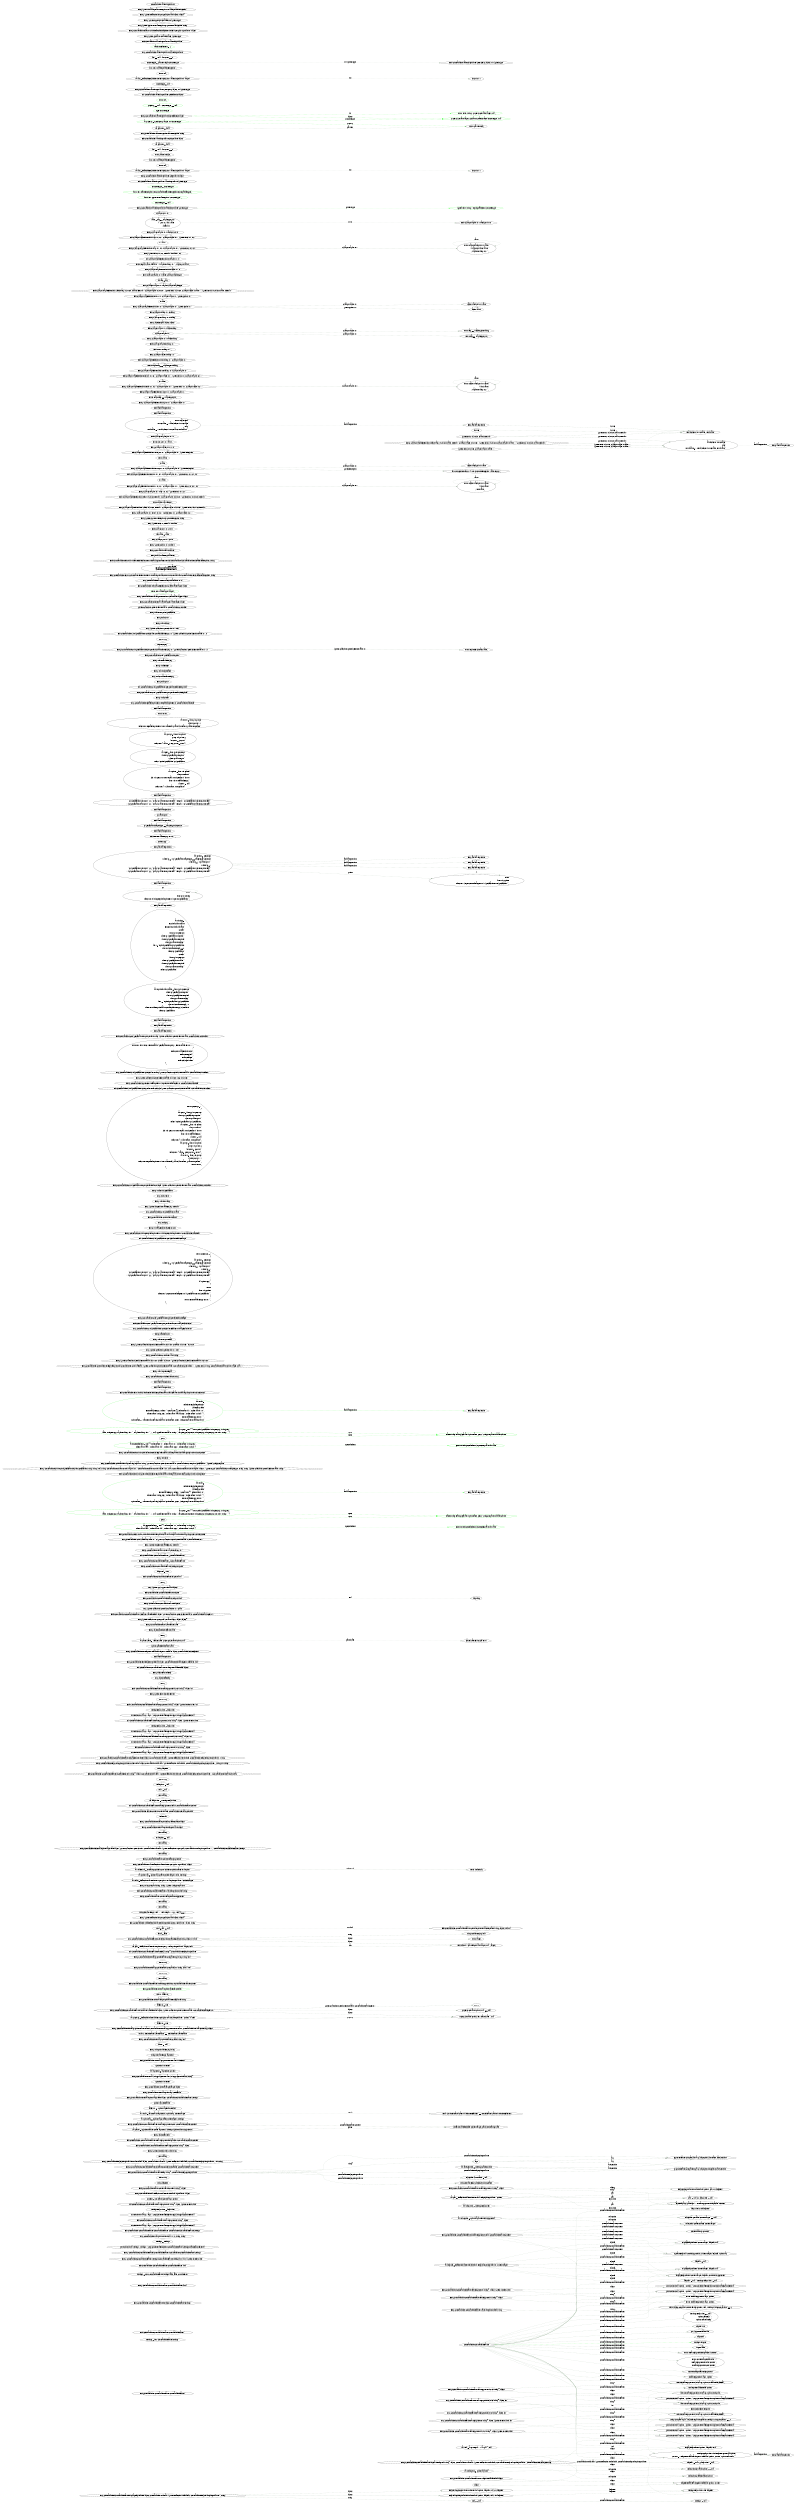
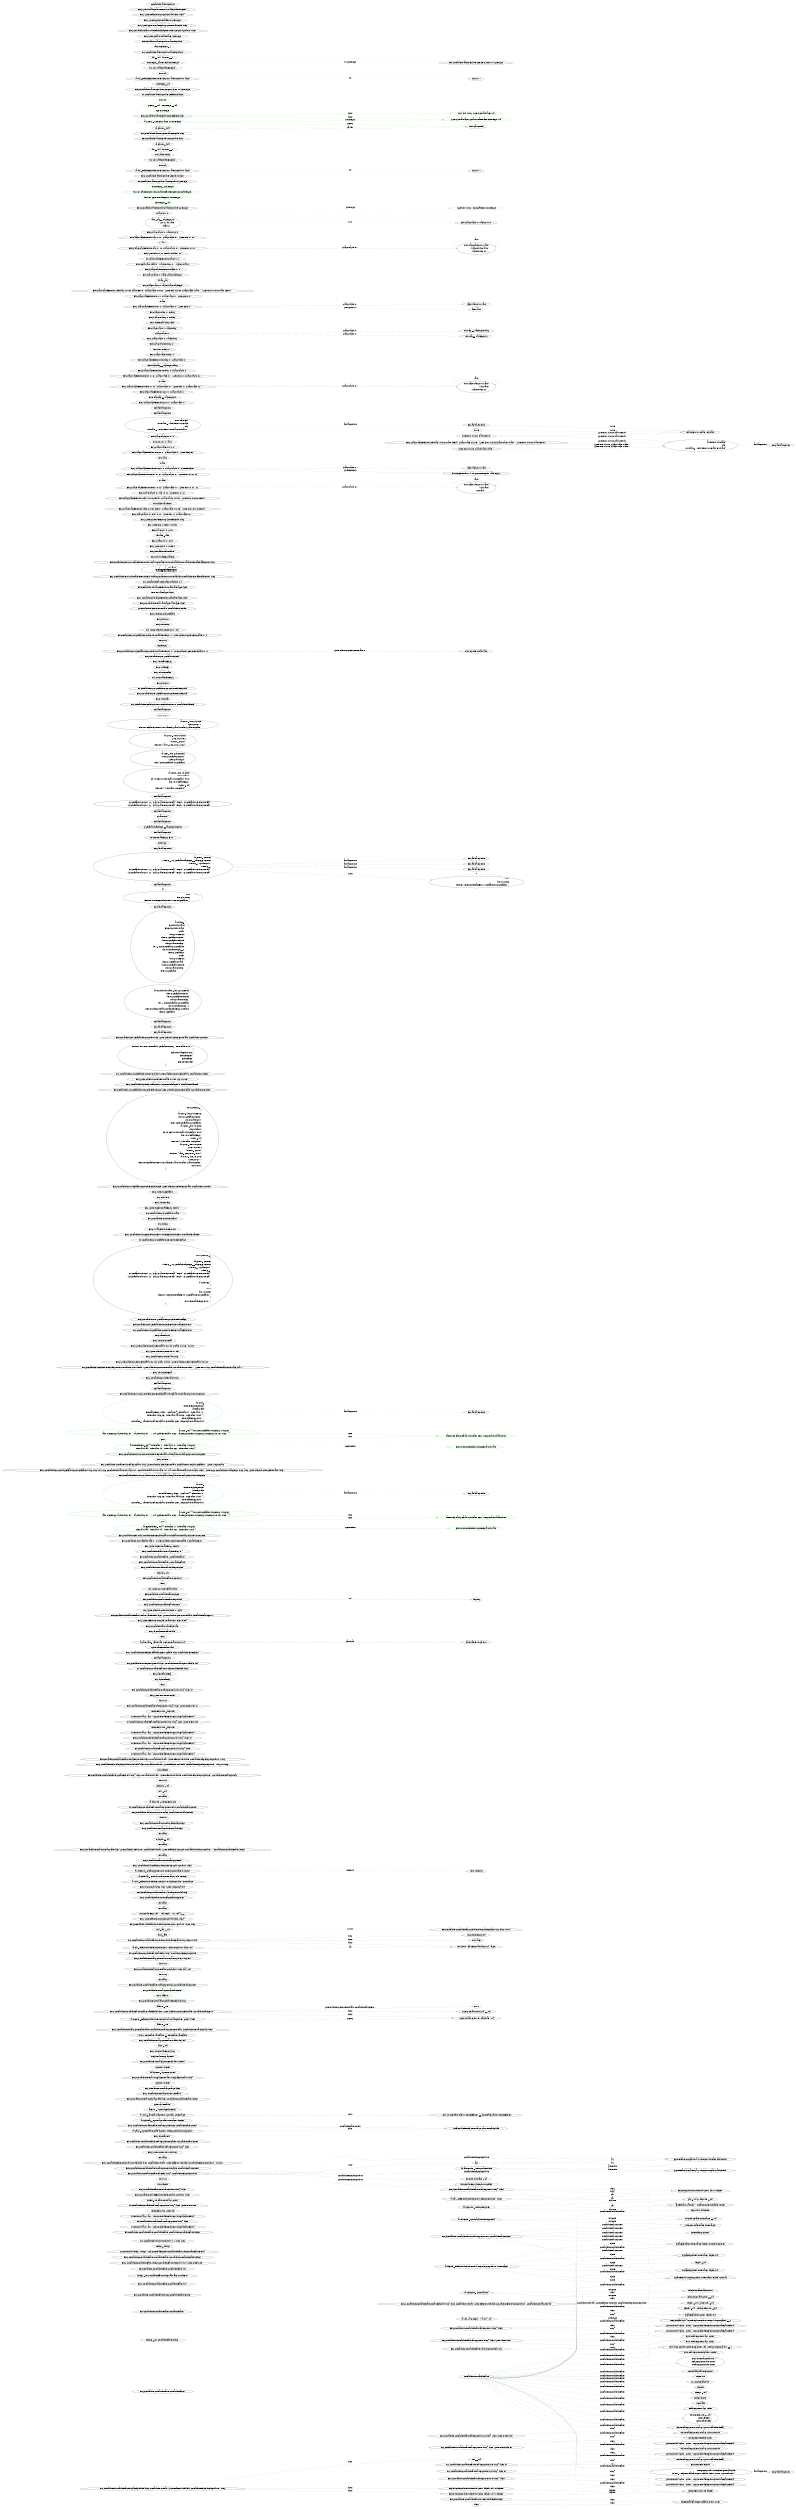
edge "Entry CommandLine.ValueListAttribute.GetReference(object)" -> "return (IList<string>)property.GetValue(target, null);": label "int" -> "object"
edge "var verb = args.Length > 1 ? args[1] : null" -> "DisplayHelpVerbText(options, helpInfo, verb)": label "verb" -> "System.Type"
edge "verb == null" -> "_settings != null": now "CommandLine.CommandLineParser" -> "_settings != null"
